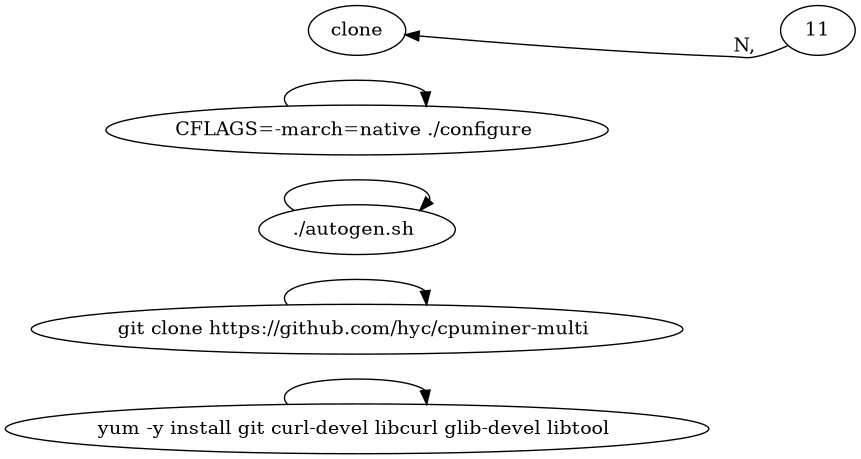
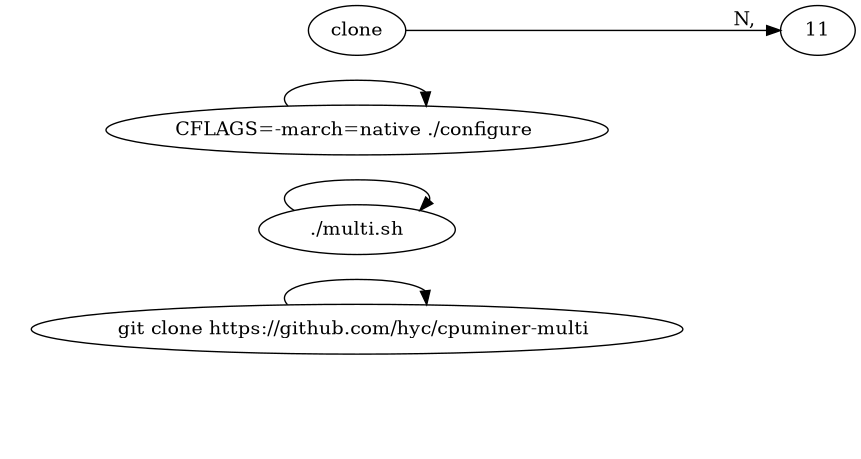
edge "11" -> "clone": reversed
node "./autogen.sh": label "./autogen.sh" -> "./multi.sh"
node "yum -y install git curl-devel libcurl glib-devel libtool": removed
